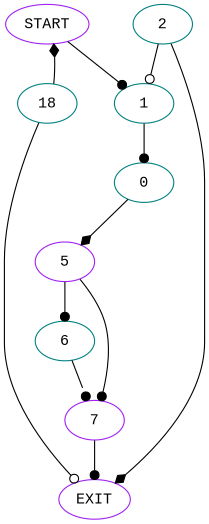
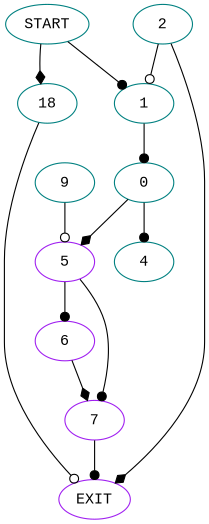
node "START": color purple -> teal
edge "18" -> "START": reversed
node "9": added
node "4": added
node "6": color teal -> purple
edge "6" -> "7": arrowhead dot -> diamond
